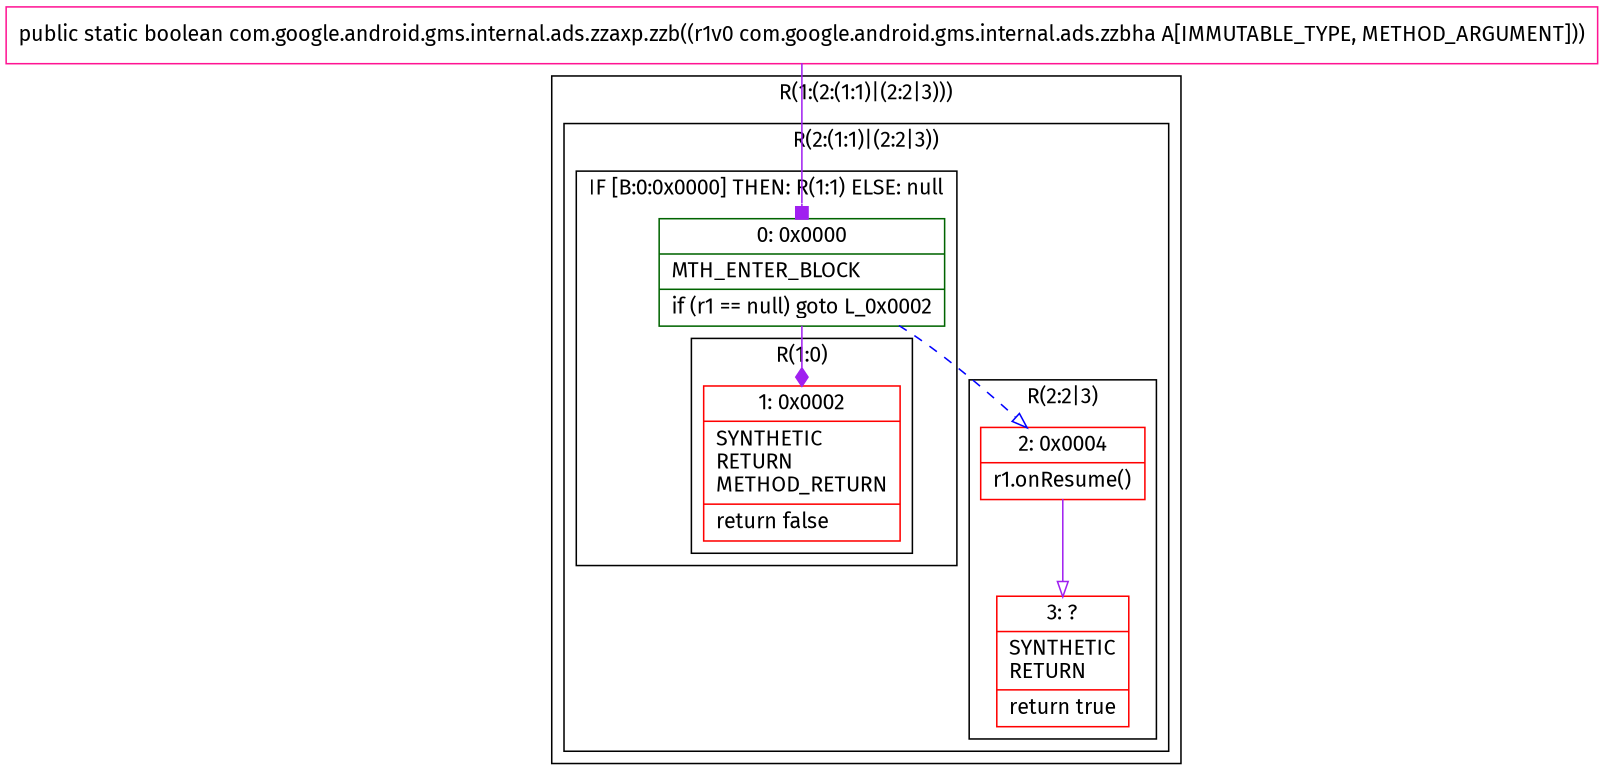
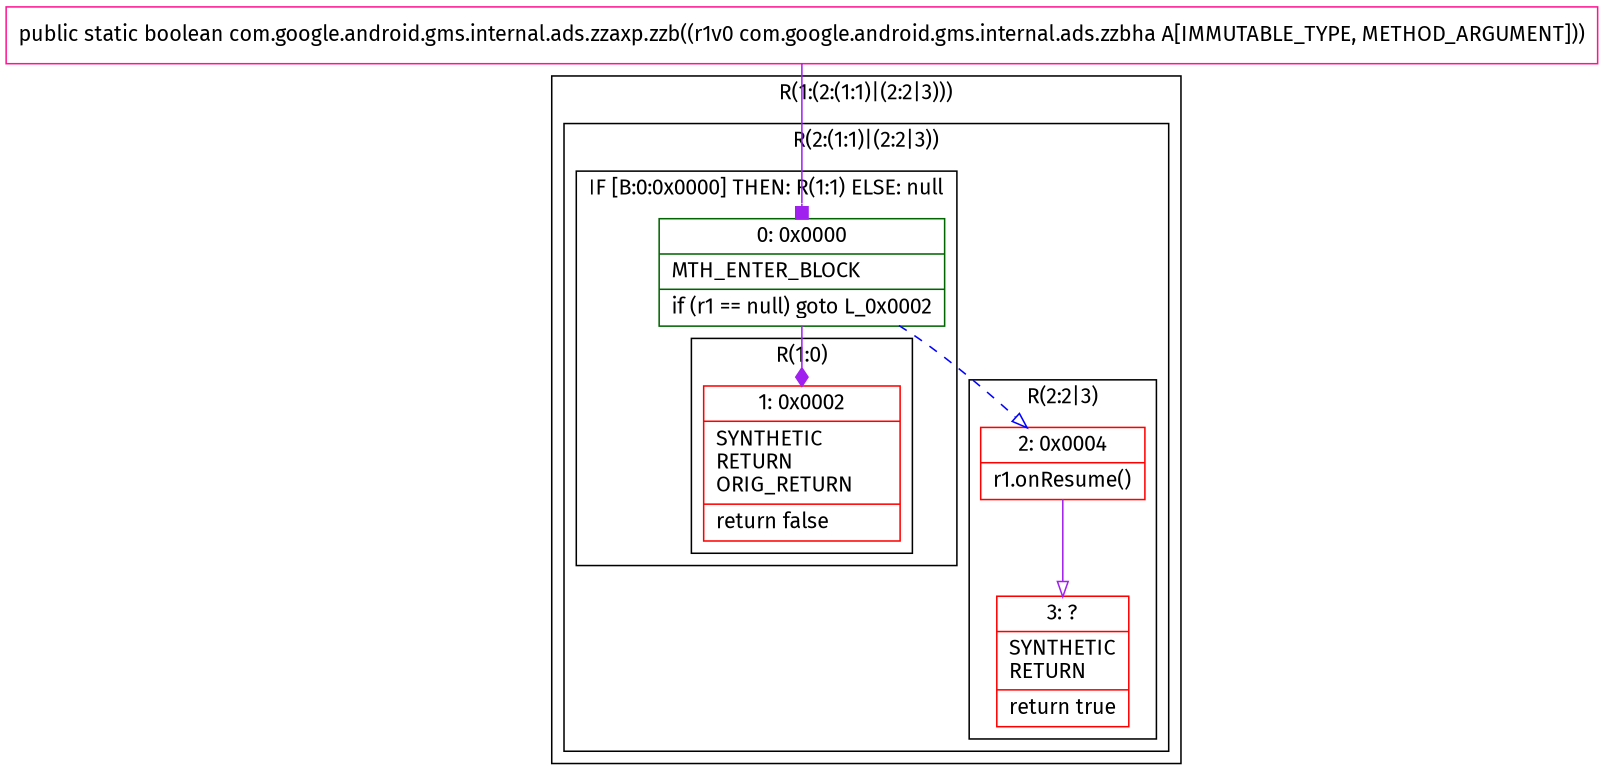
node "1: 0x0002": text "METHOD_RETURN" -> "ORIG_RETURN"
